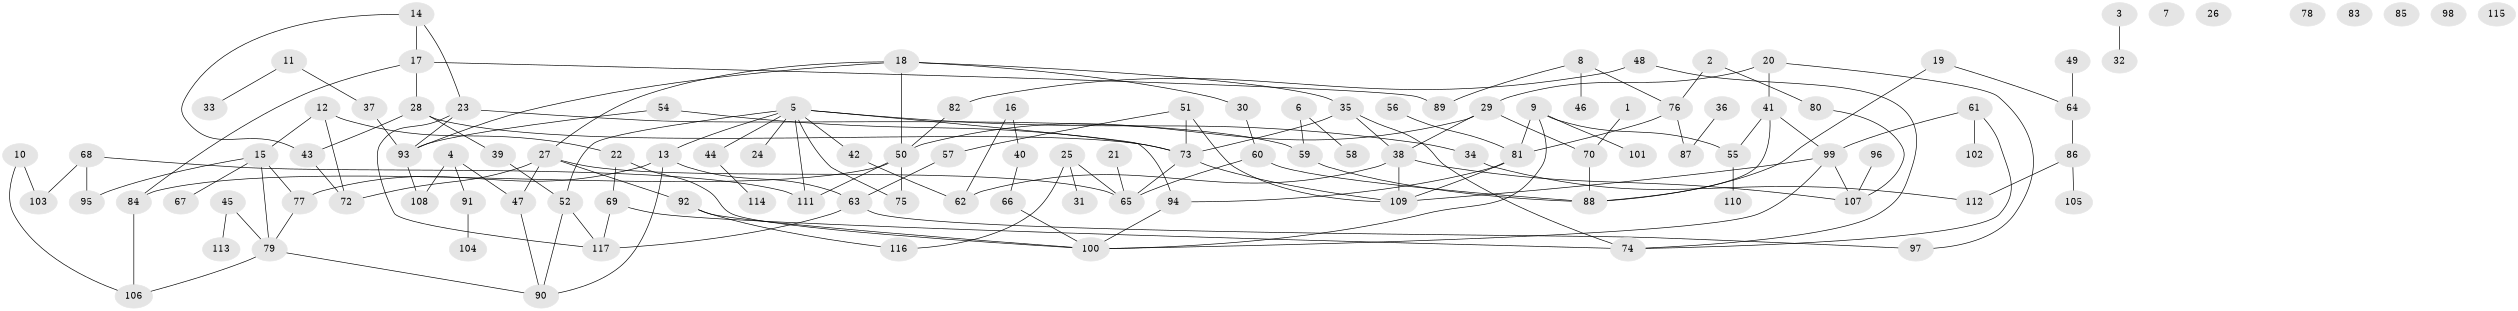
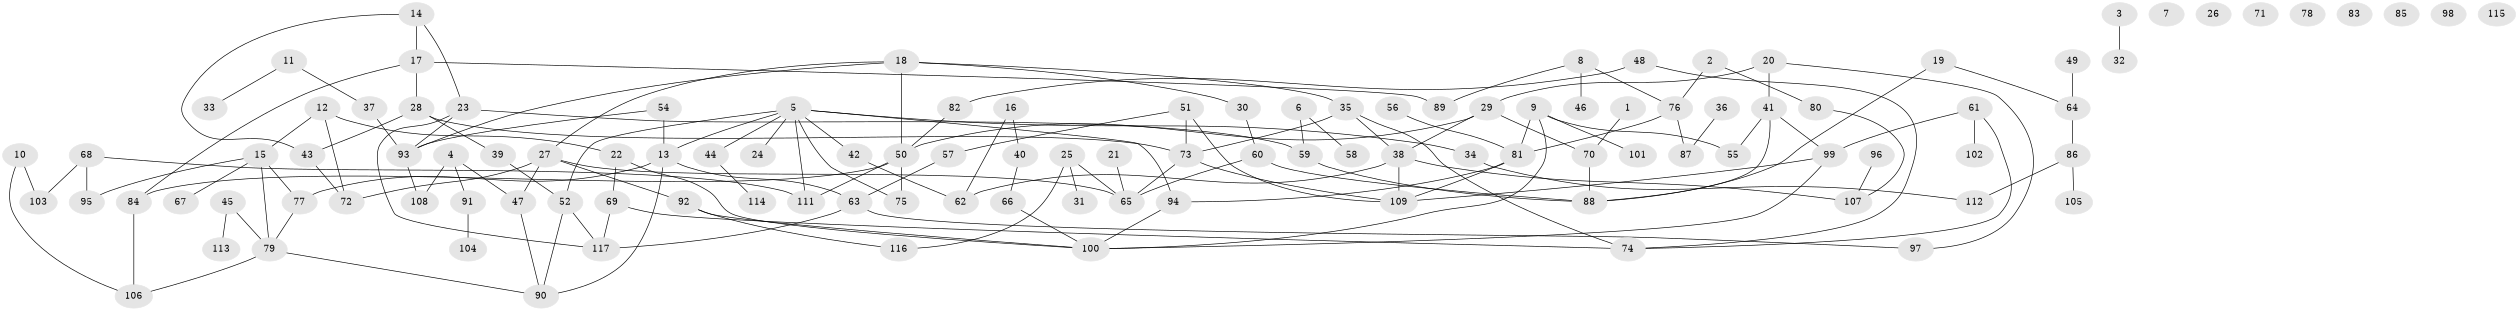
node "71": added
edge "54" -- "73": now "54" -- "13"
edge "99" -- "107": removed
node "110": removed
